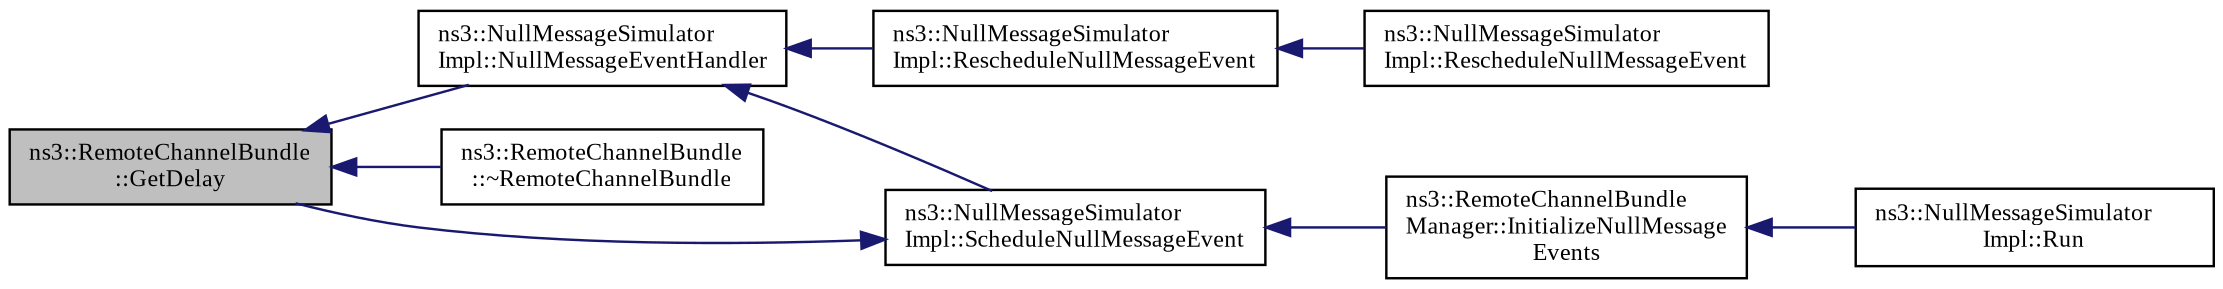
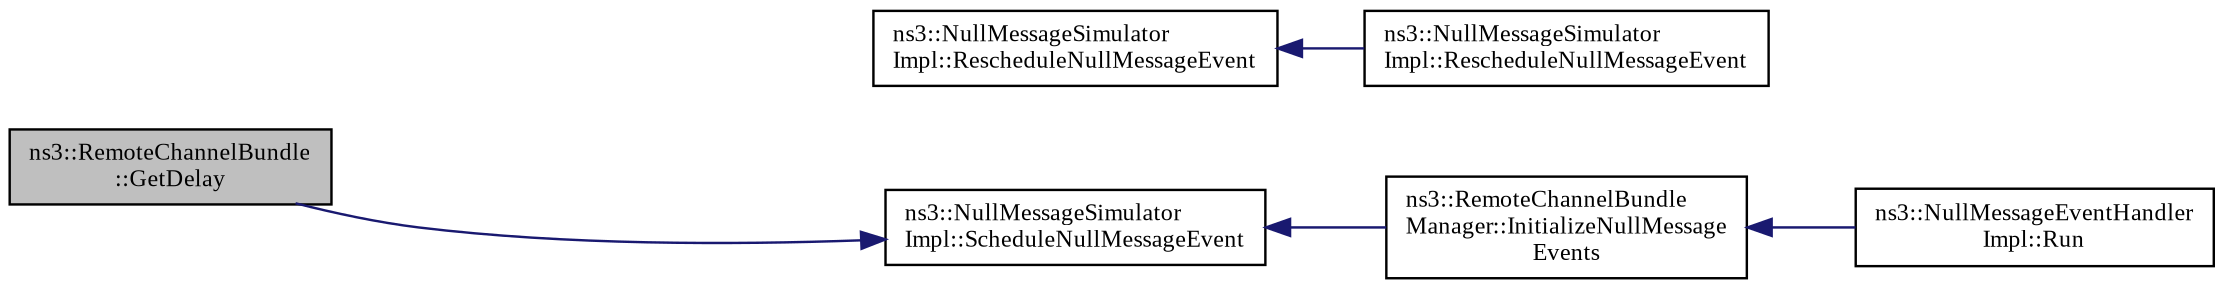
node "ns3::NullMessageSimulator Impl::NullMessageEventHandler": removed
node "ns3::RemoteChannelBundle ::~RemoteChannelBundle": removed
node "ns3::NullMessageSimulator Impl::Run": label "ns3::NullMessageSimulator Impl::Run" -> "ns3::NullMessageEventHandler Impl::Run"
